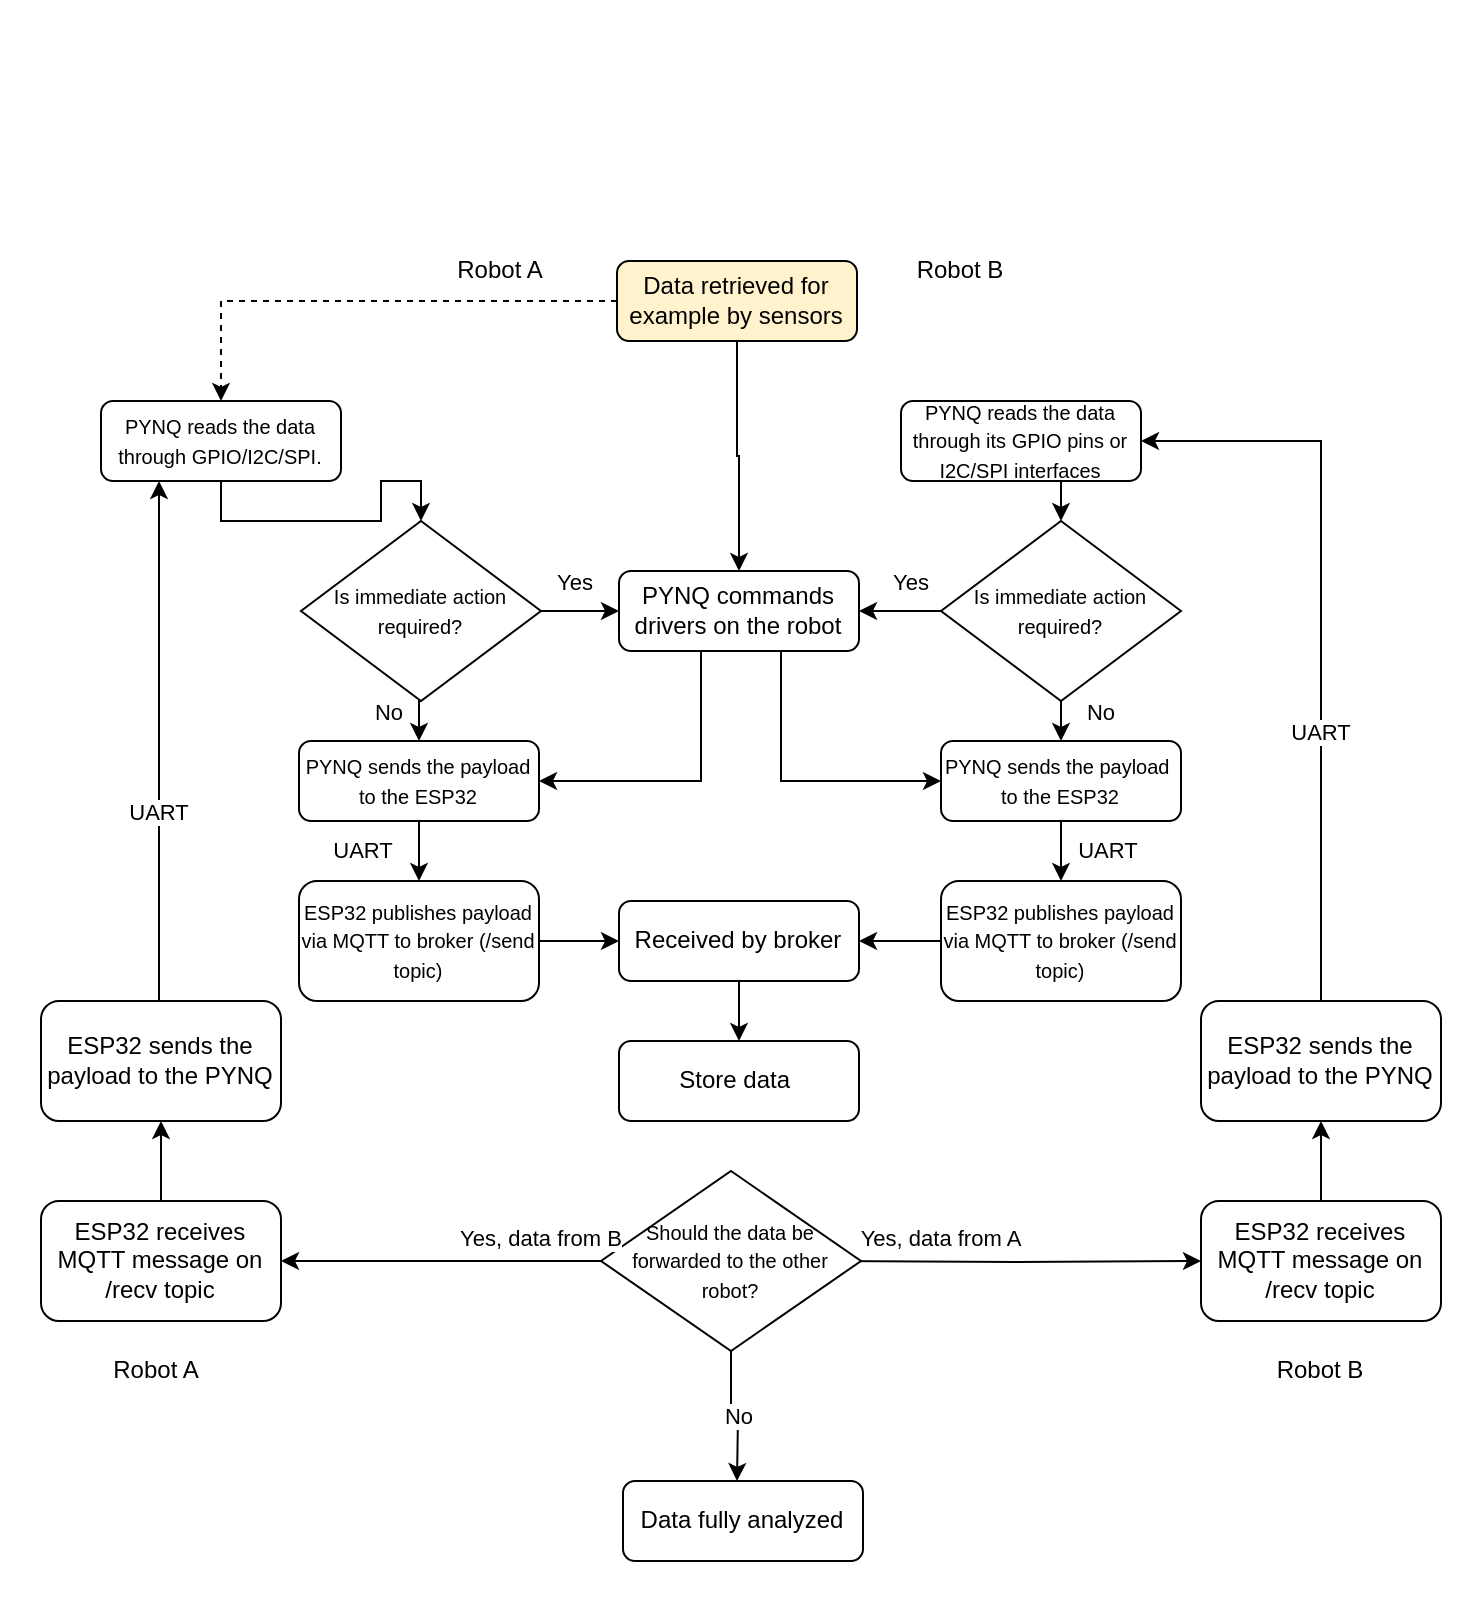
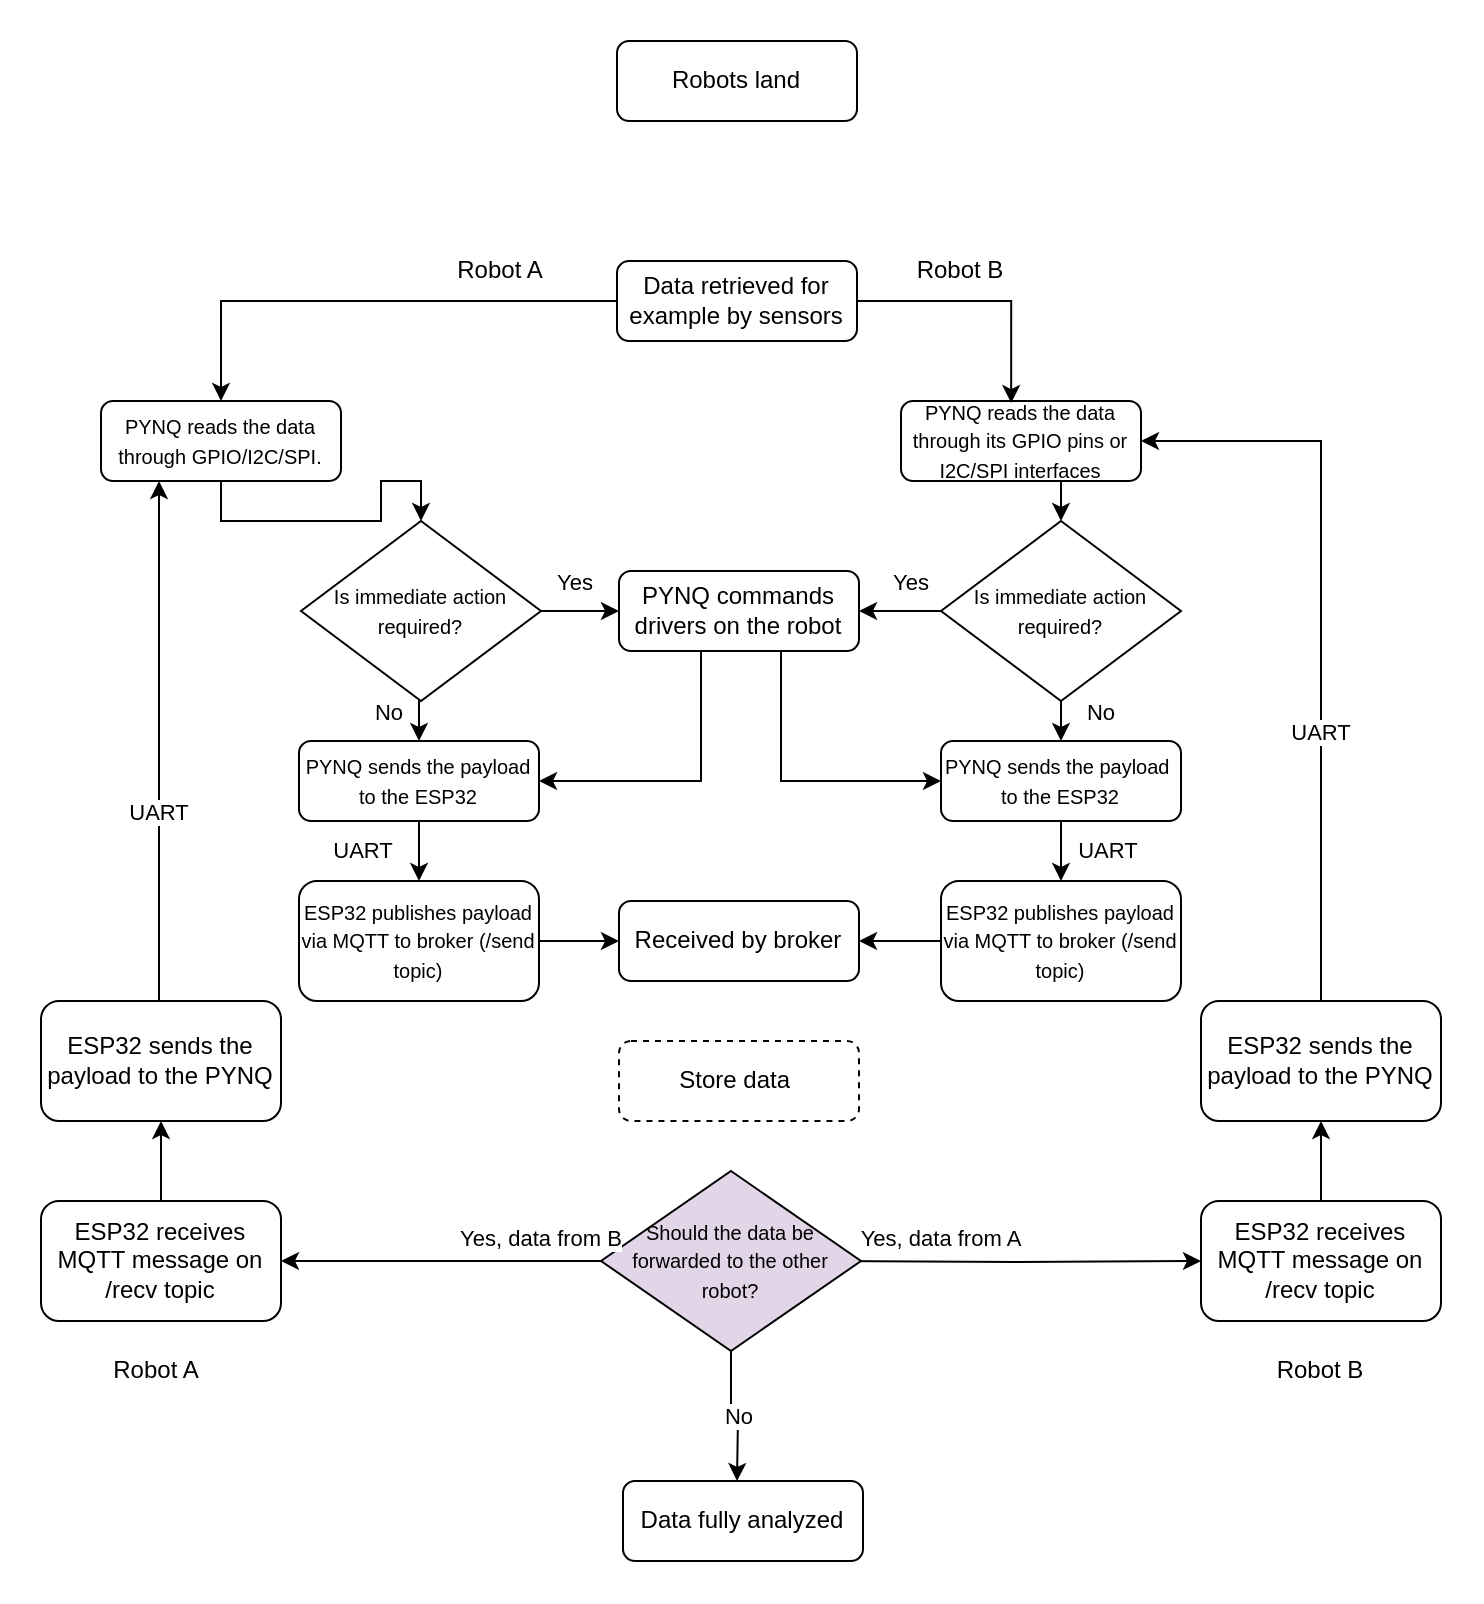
node "Robots land": added
edge "Data retrieved for example by sensors" -> "PYNQ reads the data through GPIO/I2C/SPI.": style dashed -> solid
node "Data retrieved for example by sensors": fillcolor #fff2cc -> #ffffff
edge "Data retrieved for example by sensors" -> "PYNQ commands drivers on the robot": now "Data retrieved for example by sensors" -> "PYNQ reads the data through its GPIO pins or I2C/SPI interfaces"
edge "Received by broker" -> "Store data": removed
node "Store data": style solid -> dashed
node "Should the data be forwarded to the other robot?": fillcolor #ffffff -> #e1d5e7
